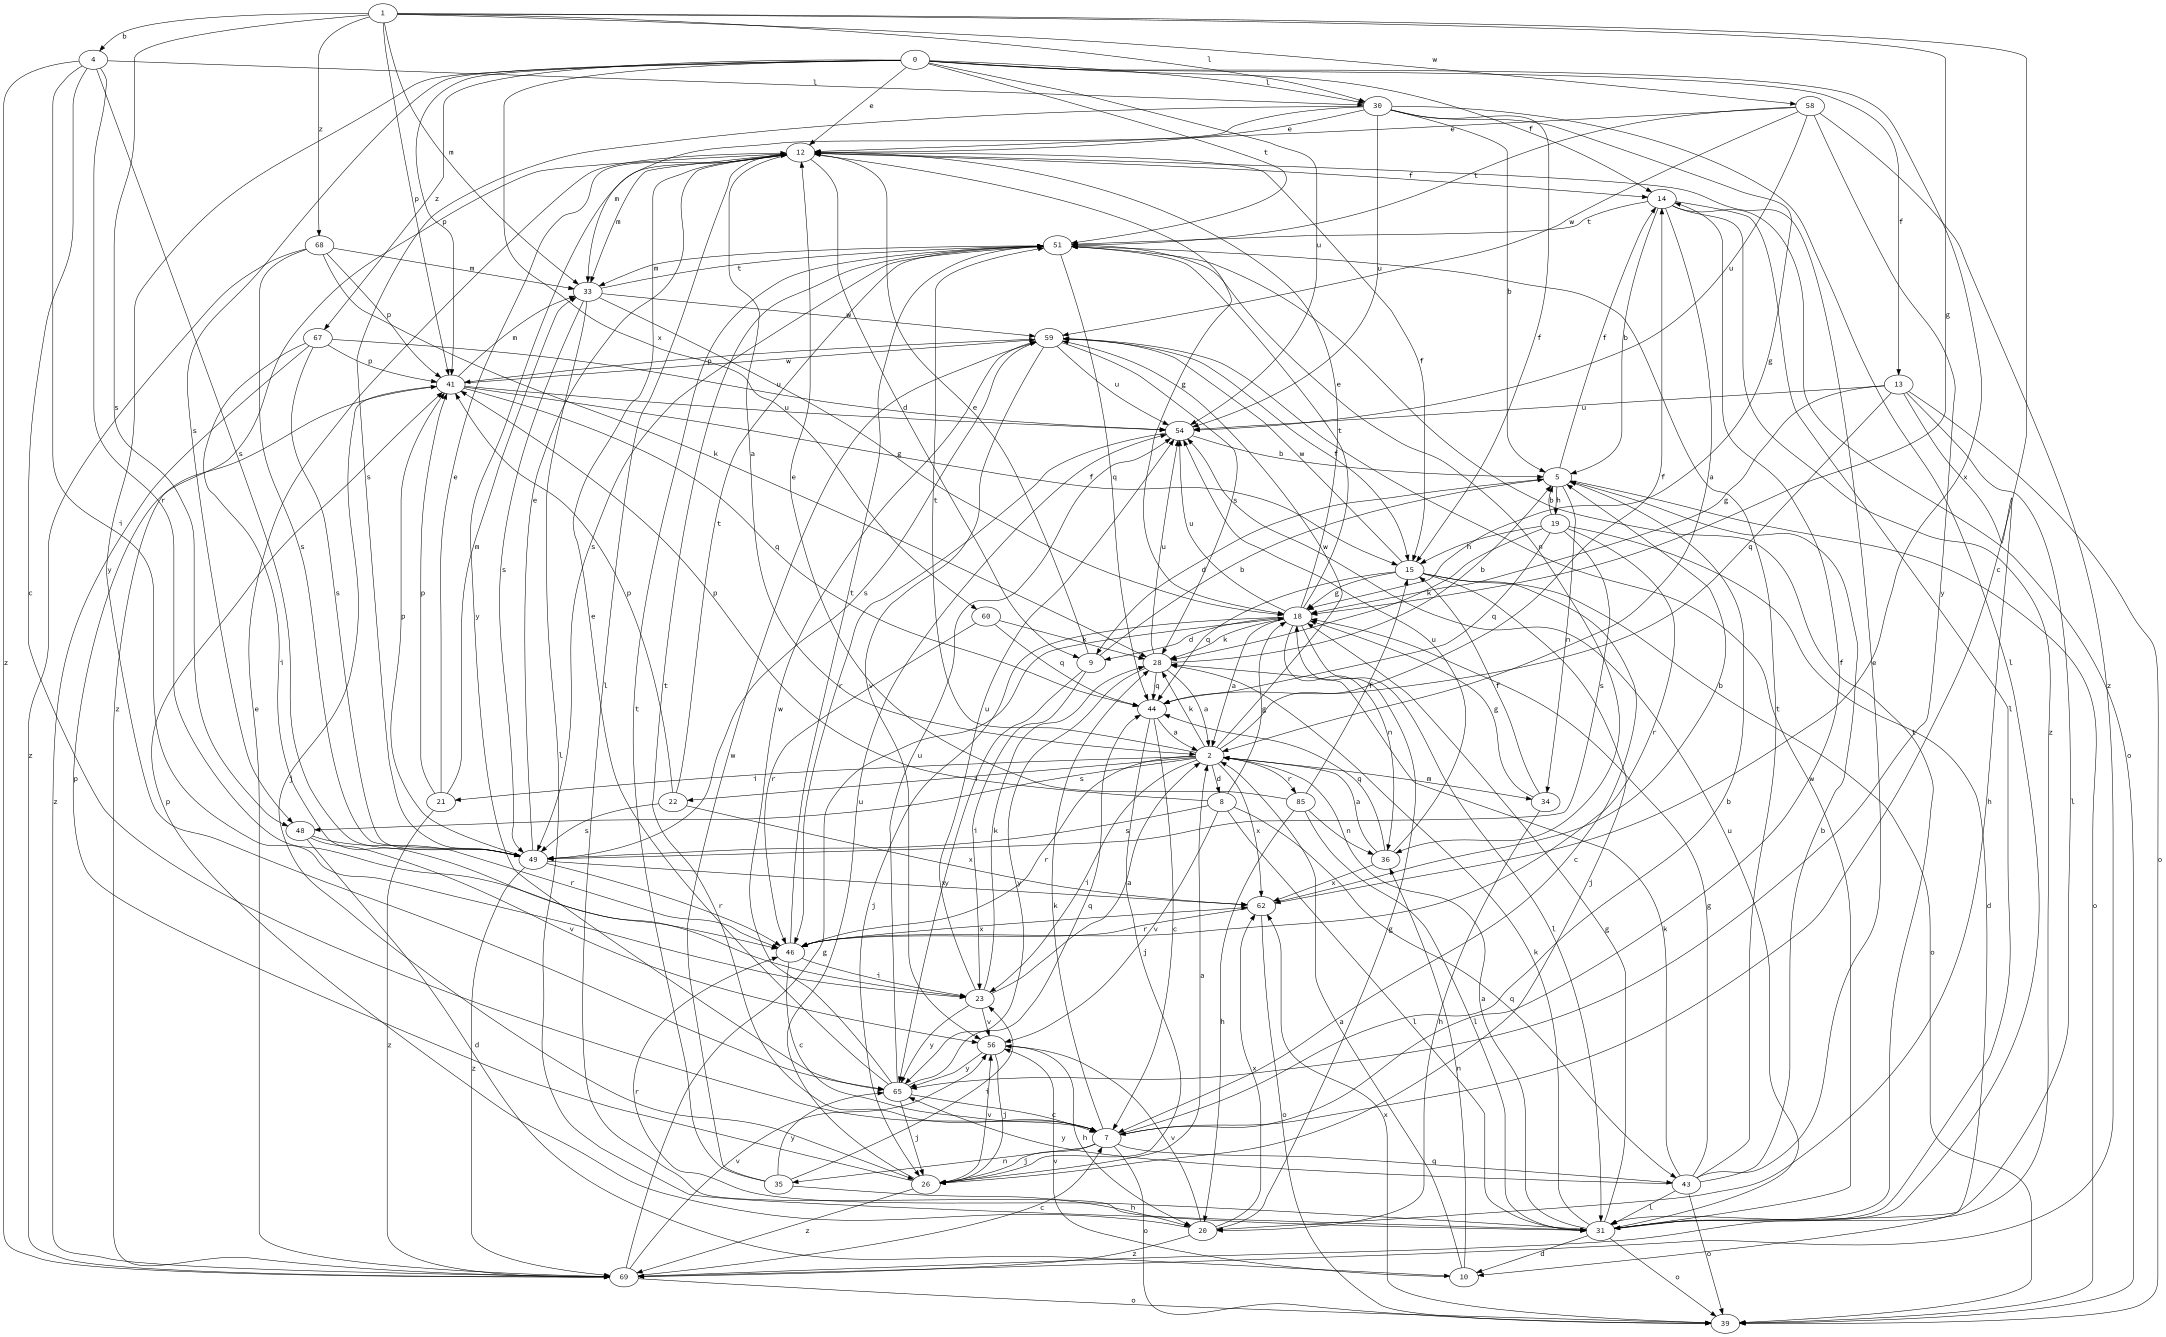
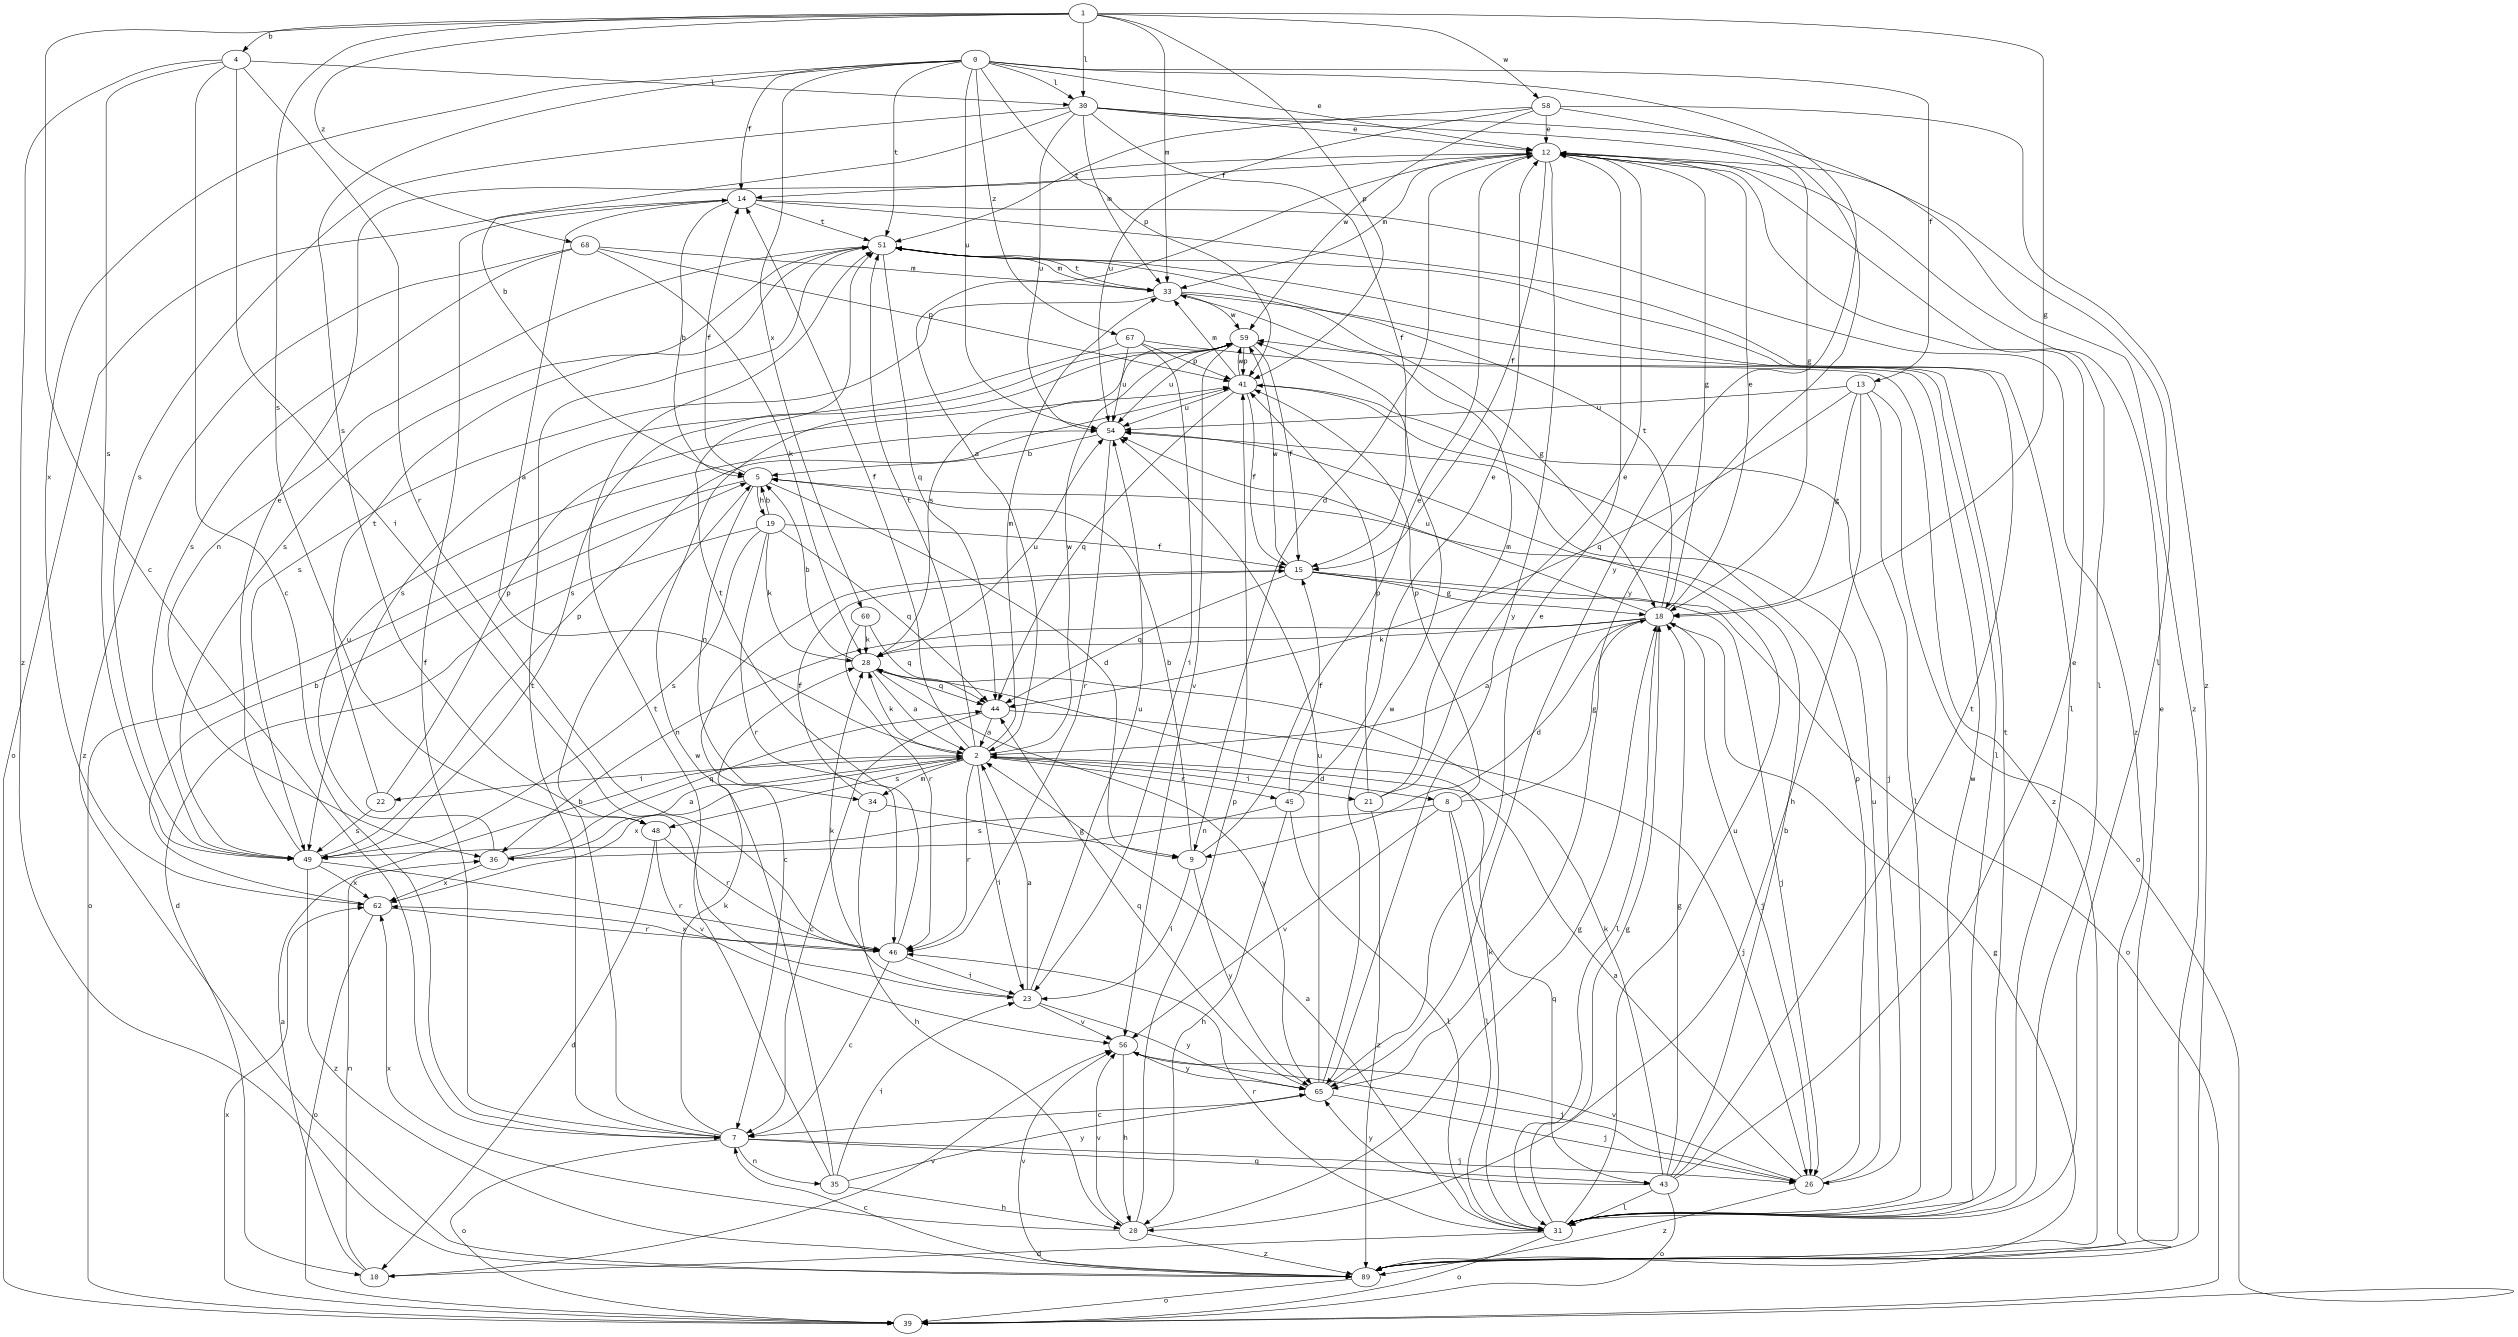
edge "2" -> "33": added, label "m"
edge "19" -> "15": label "h" -> "f"
edge "34" -> "18": now "34" -> "9"
node "85": label "85" -> "45"
edge "22" -> "62": removed, label "x"
node "69": label "69" -> "89"
